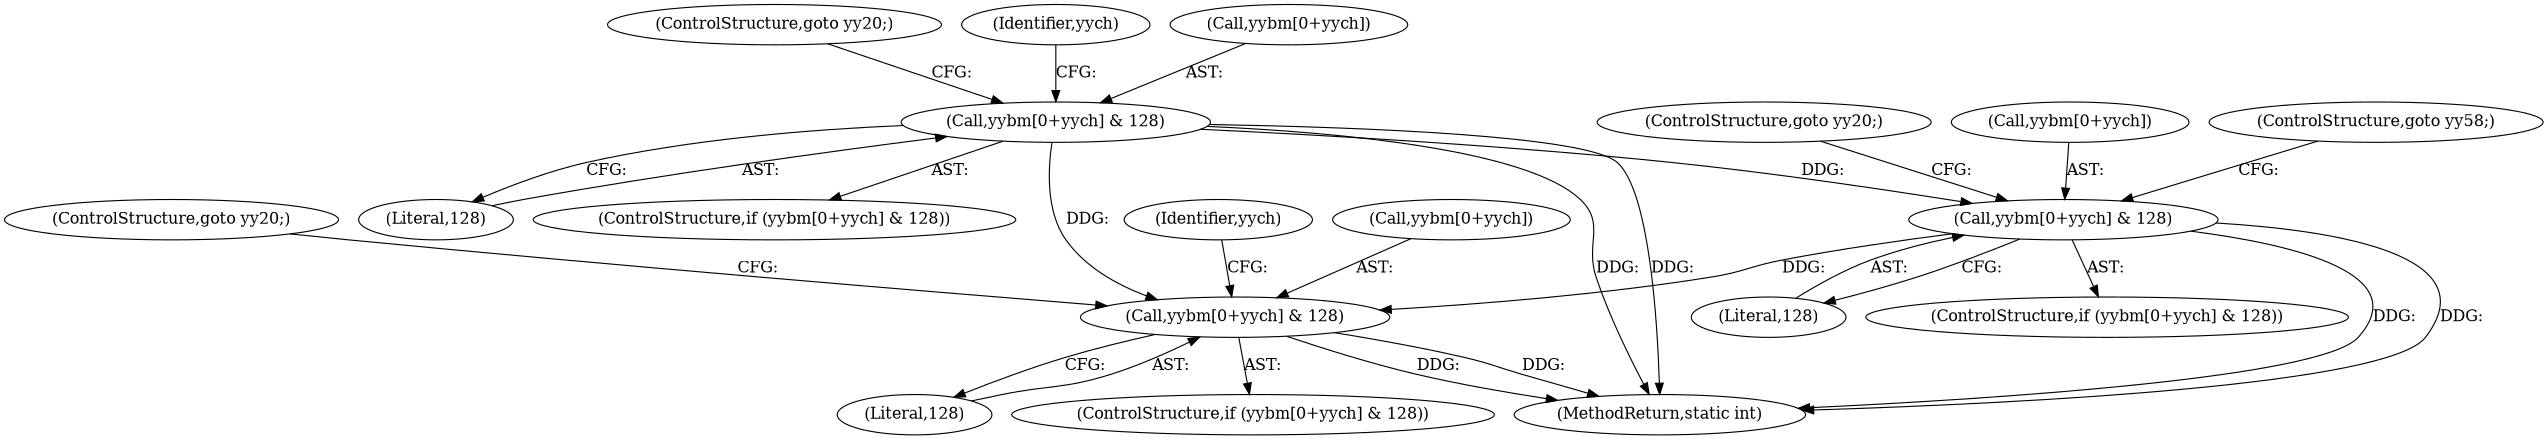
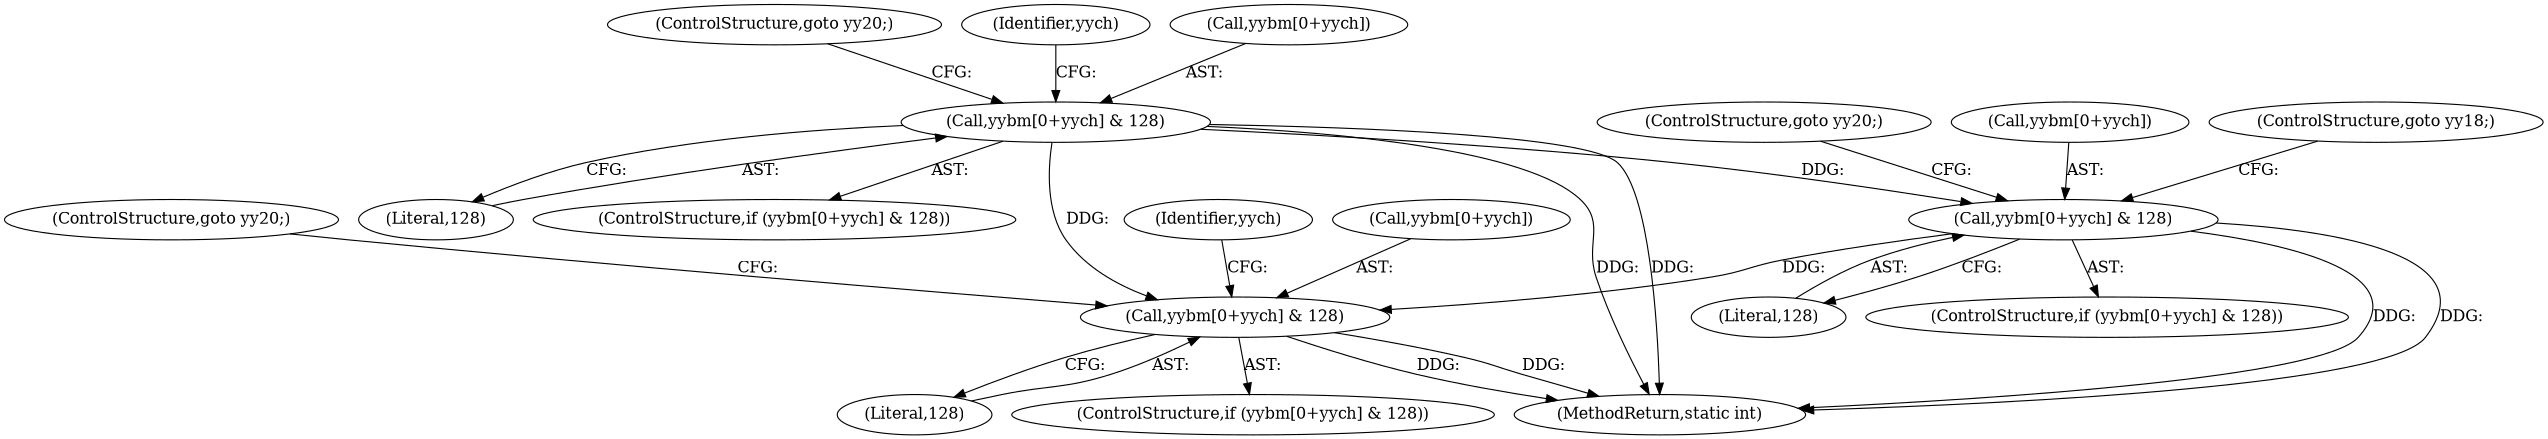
node "(ControlStructure,goto yy58;)": label "(ControlStructure,goto yy58;)" -> "(ControlStructure,goto yy18;)"
